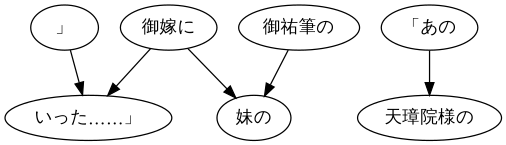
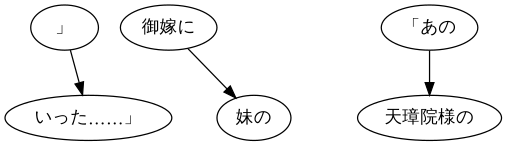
node "御祐筆の": removed
edge "御嫁に" -> "いった……」": removed
